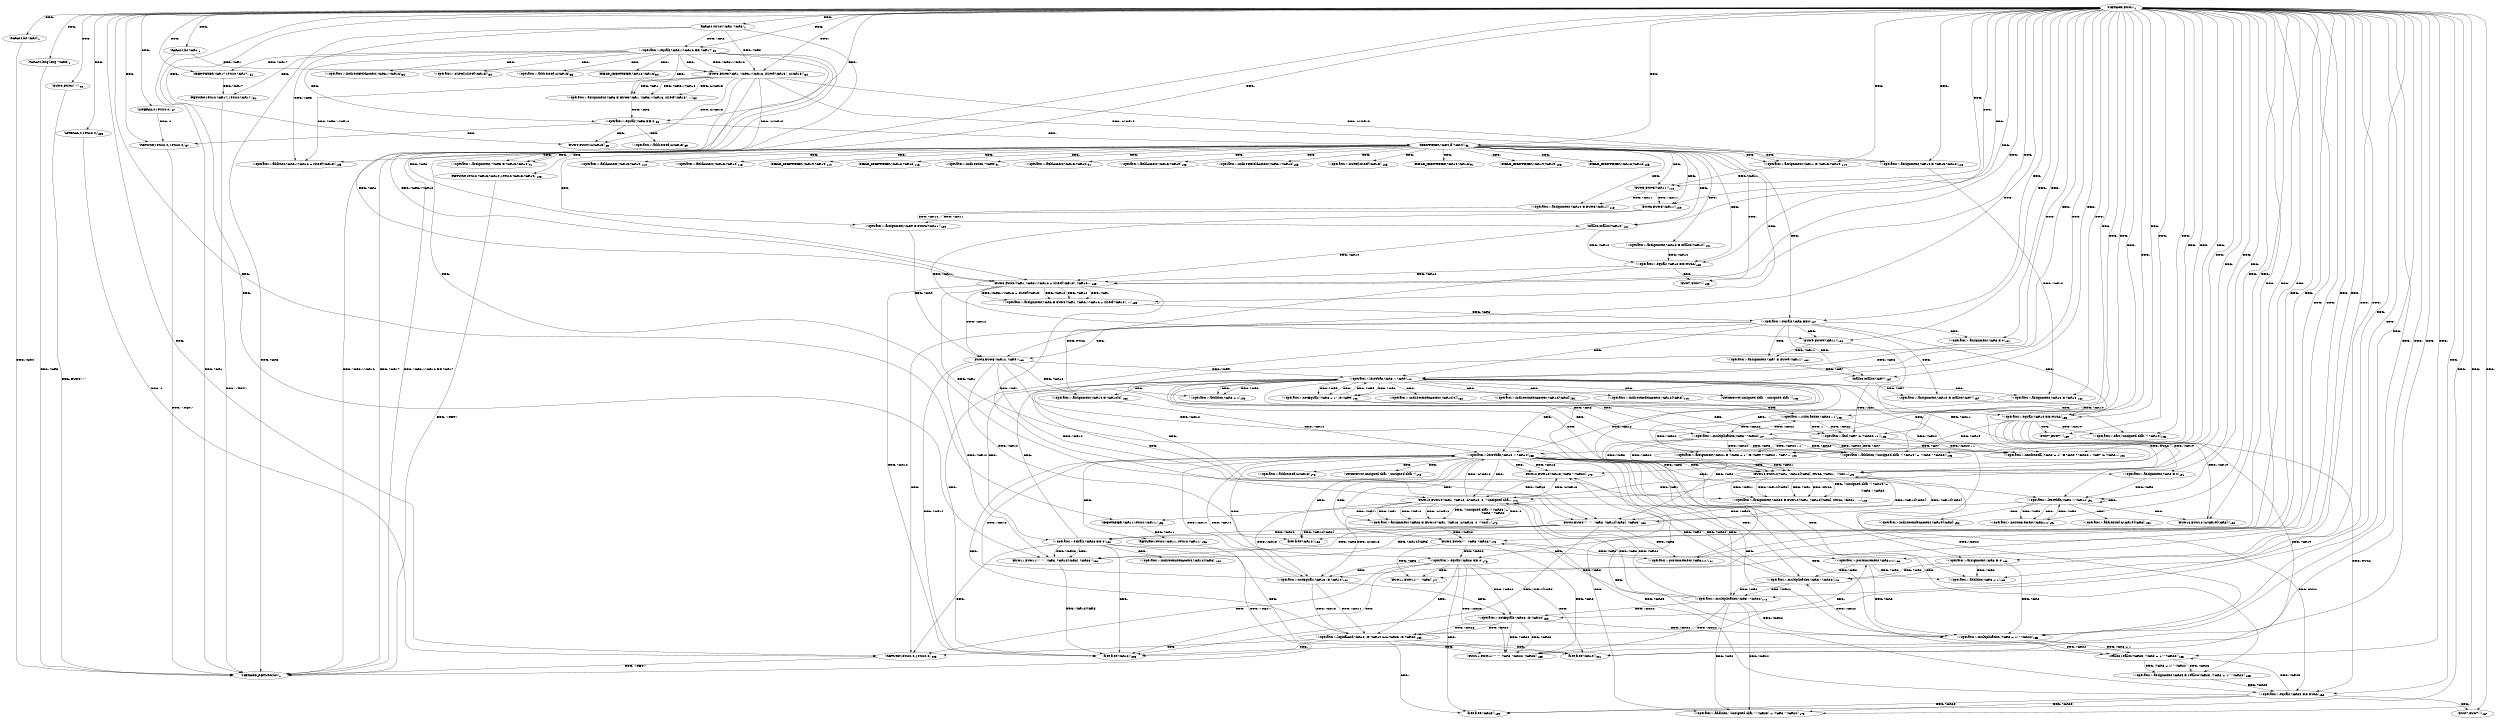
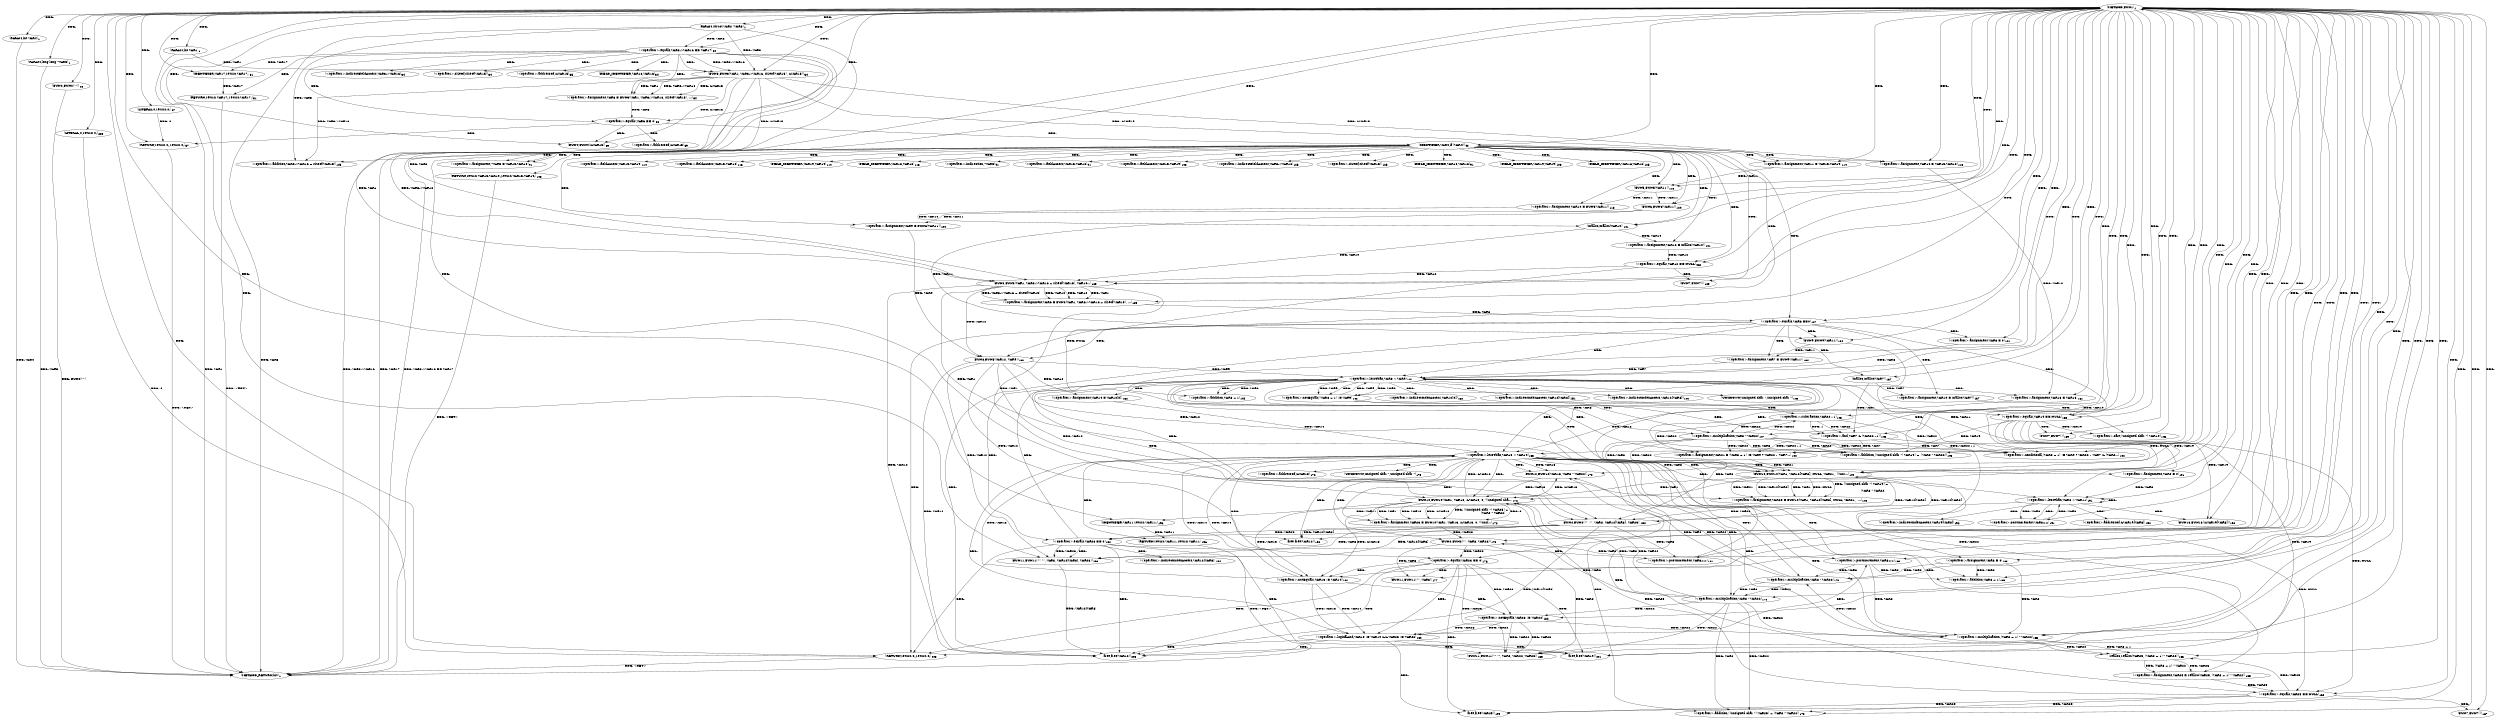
edge "(METHOD,FUN1)" -> "(<operator>.cast,(unsigned char *) VAR19)": reversed
edge "(malloc,malloc(VAR10))" -> "(<operator>.equals,VAR12 == NULL)": now "(malloc,malloc(VAR10))" -> "(<operator>.assignment,VAR12 = malloc(VAR10))"
node "(<operator>.equals,VAR12 == NULL)": text "122" -> "422"
edge "(<operator>.assignment,VAR7 = FUN9(VAR11))" -> "(malloc,malloc(VAR7))": now "(<operator>.assignment,VAR7 = FUN9(VAR11))" -> "(<operator>.lessThan,VAR8 < VAR9)"
